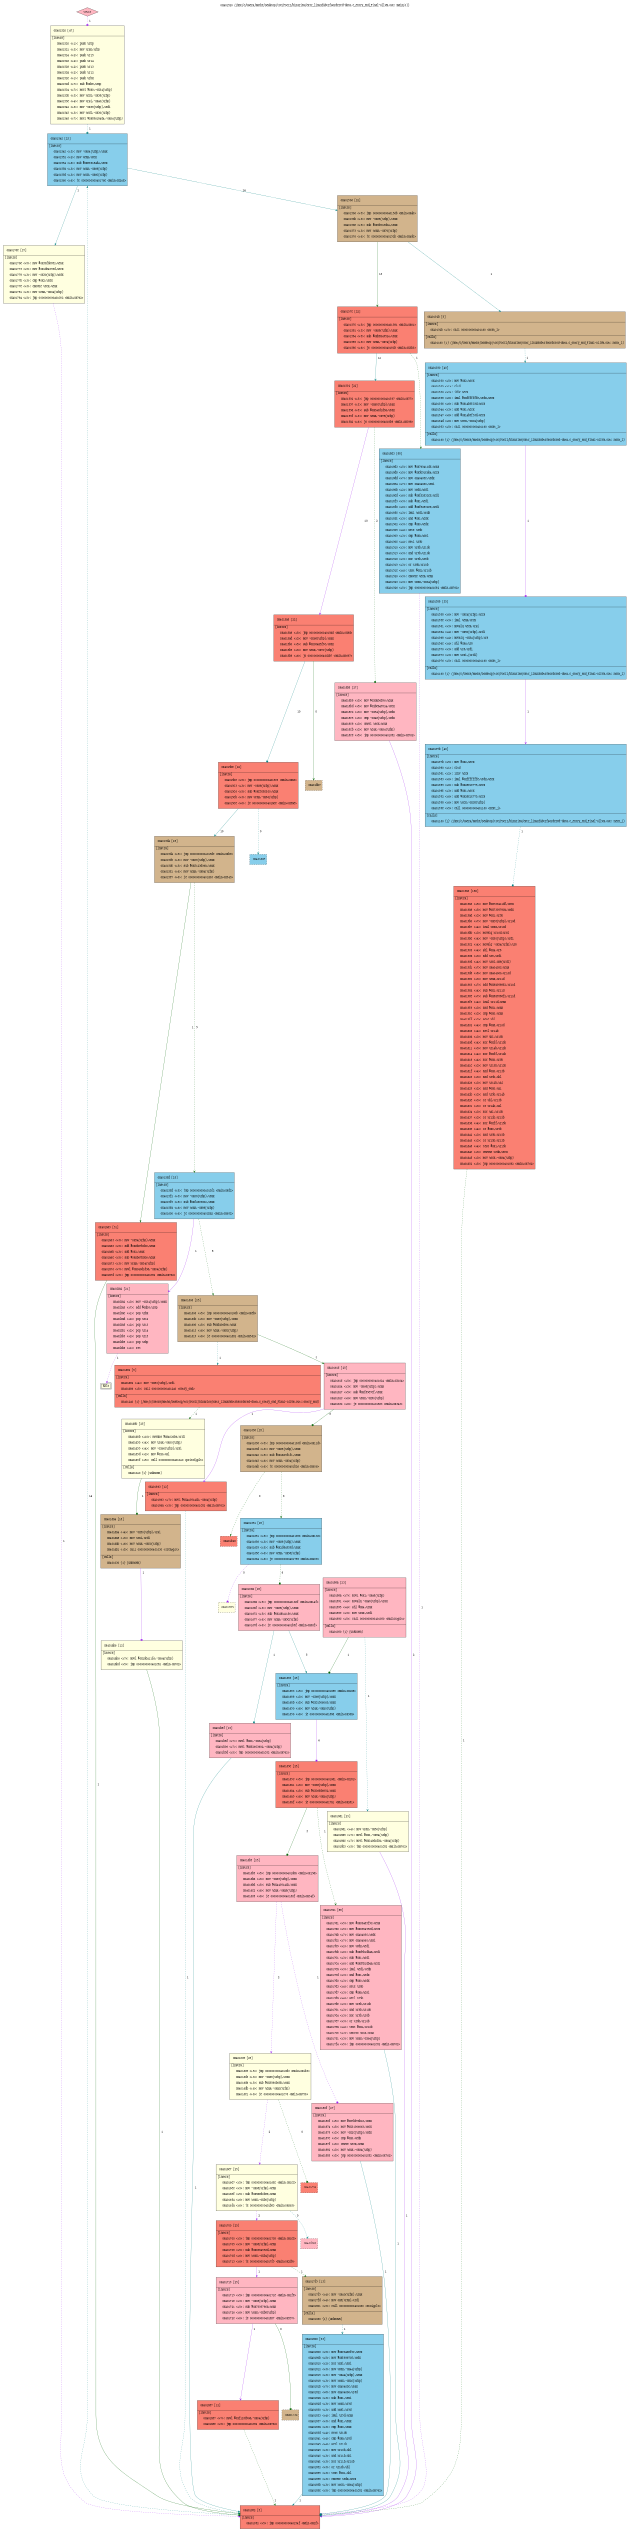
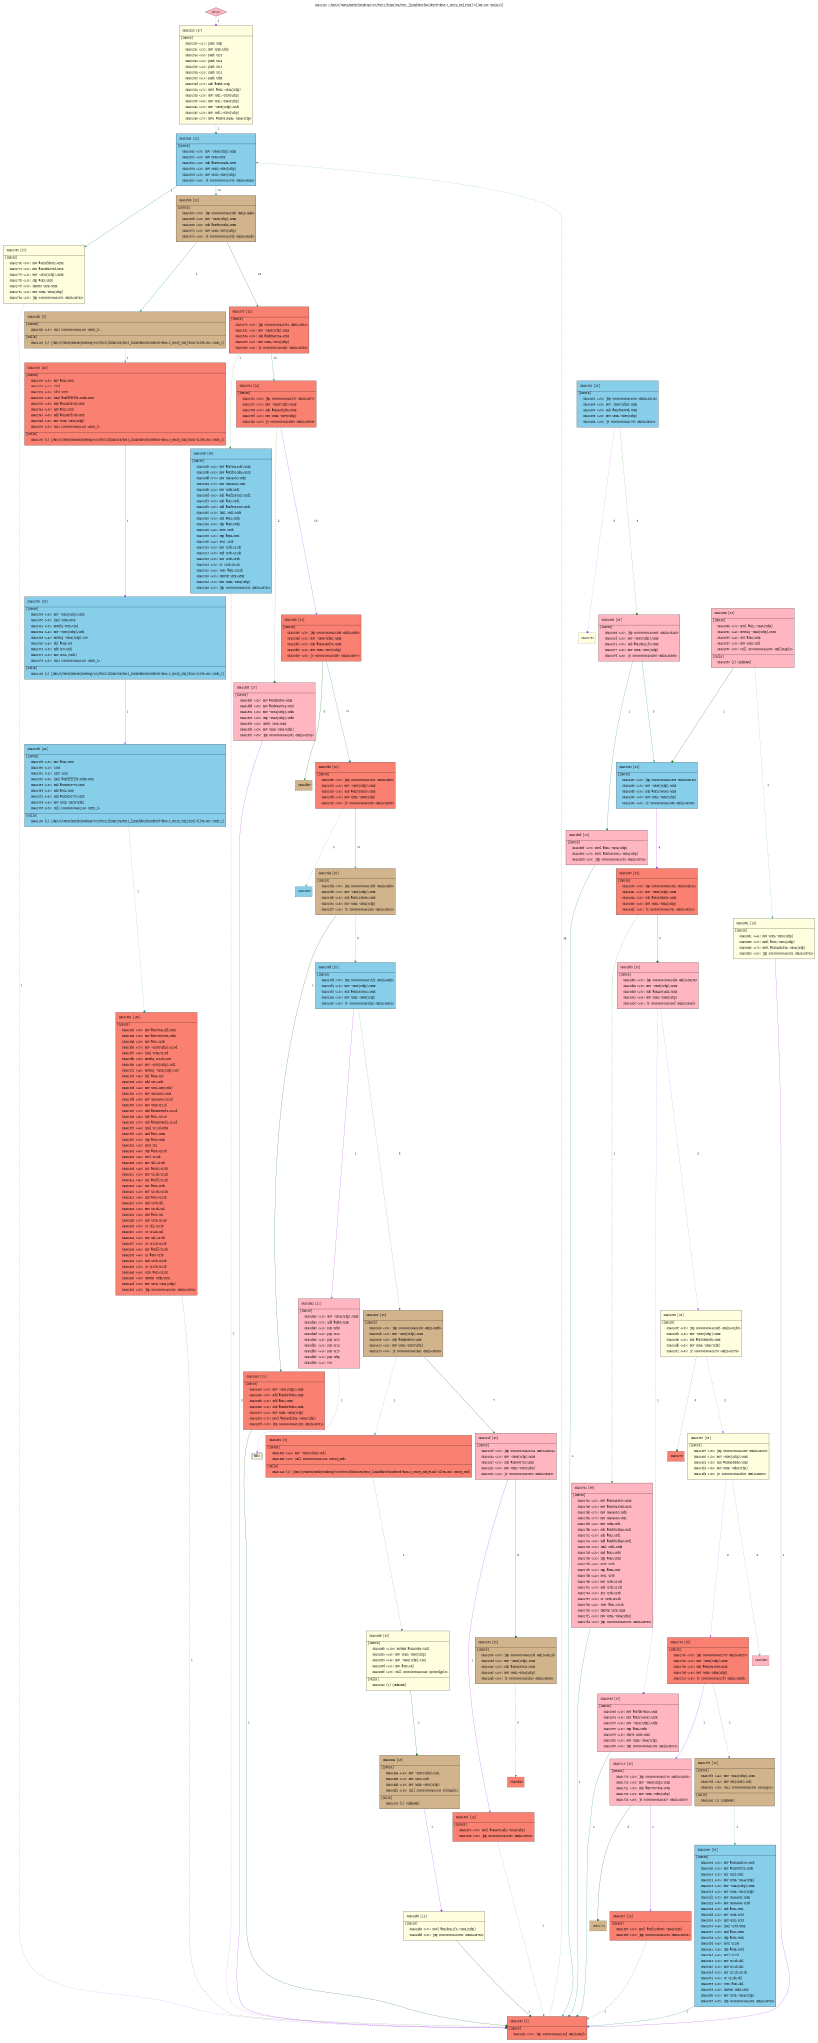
node "Users": label "Users" -> "Entry"
node "0x401930 [40]": fillcolor skyblue -> salmon
edge "0x401638 [25]" -> "0x401651 [25]": removed, label "6"
